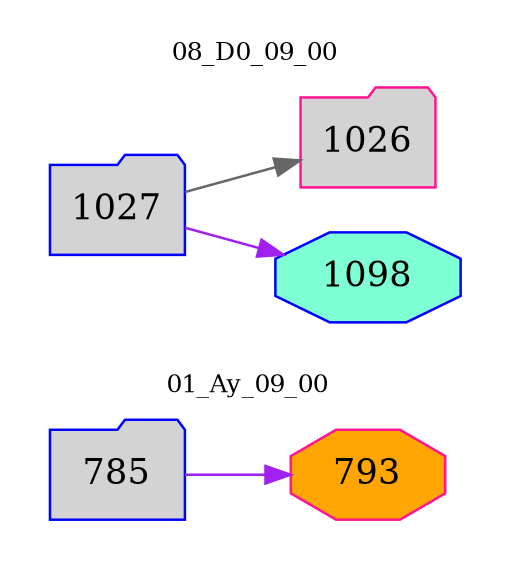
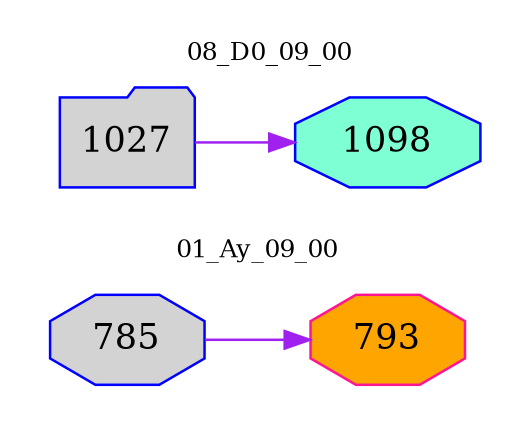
node "1026": removed
node "785": shape folder -> octagon
